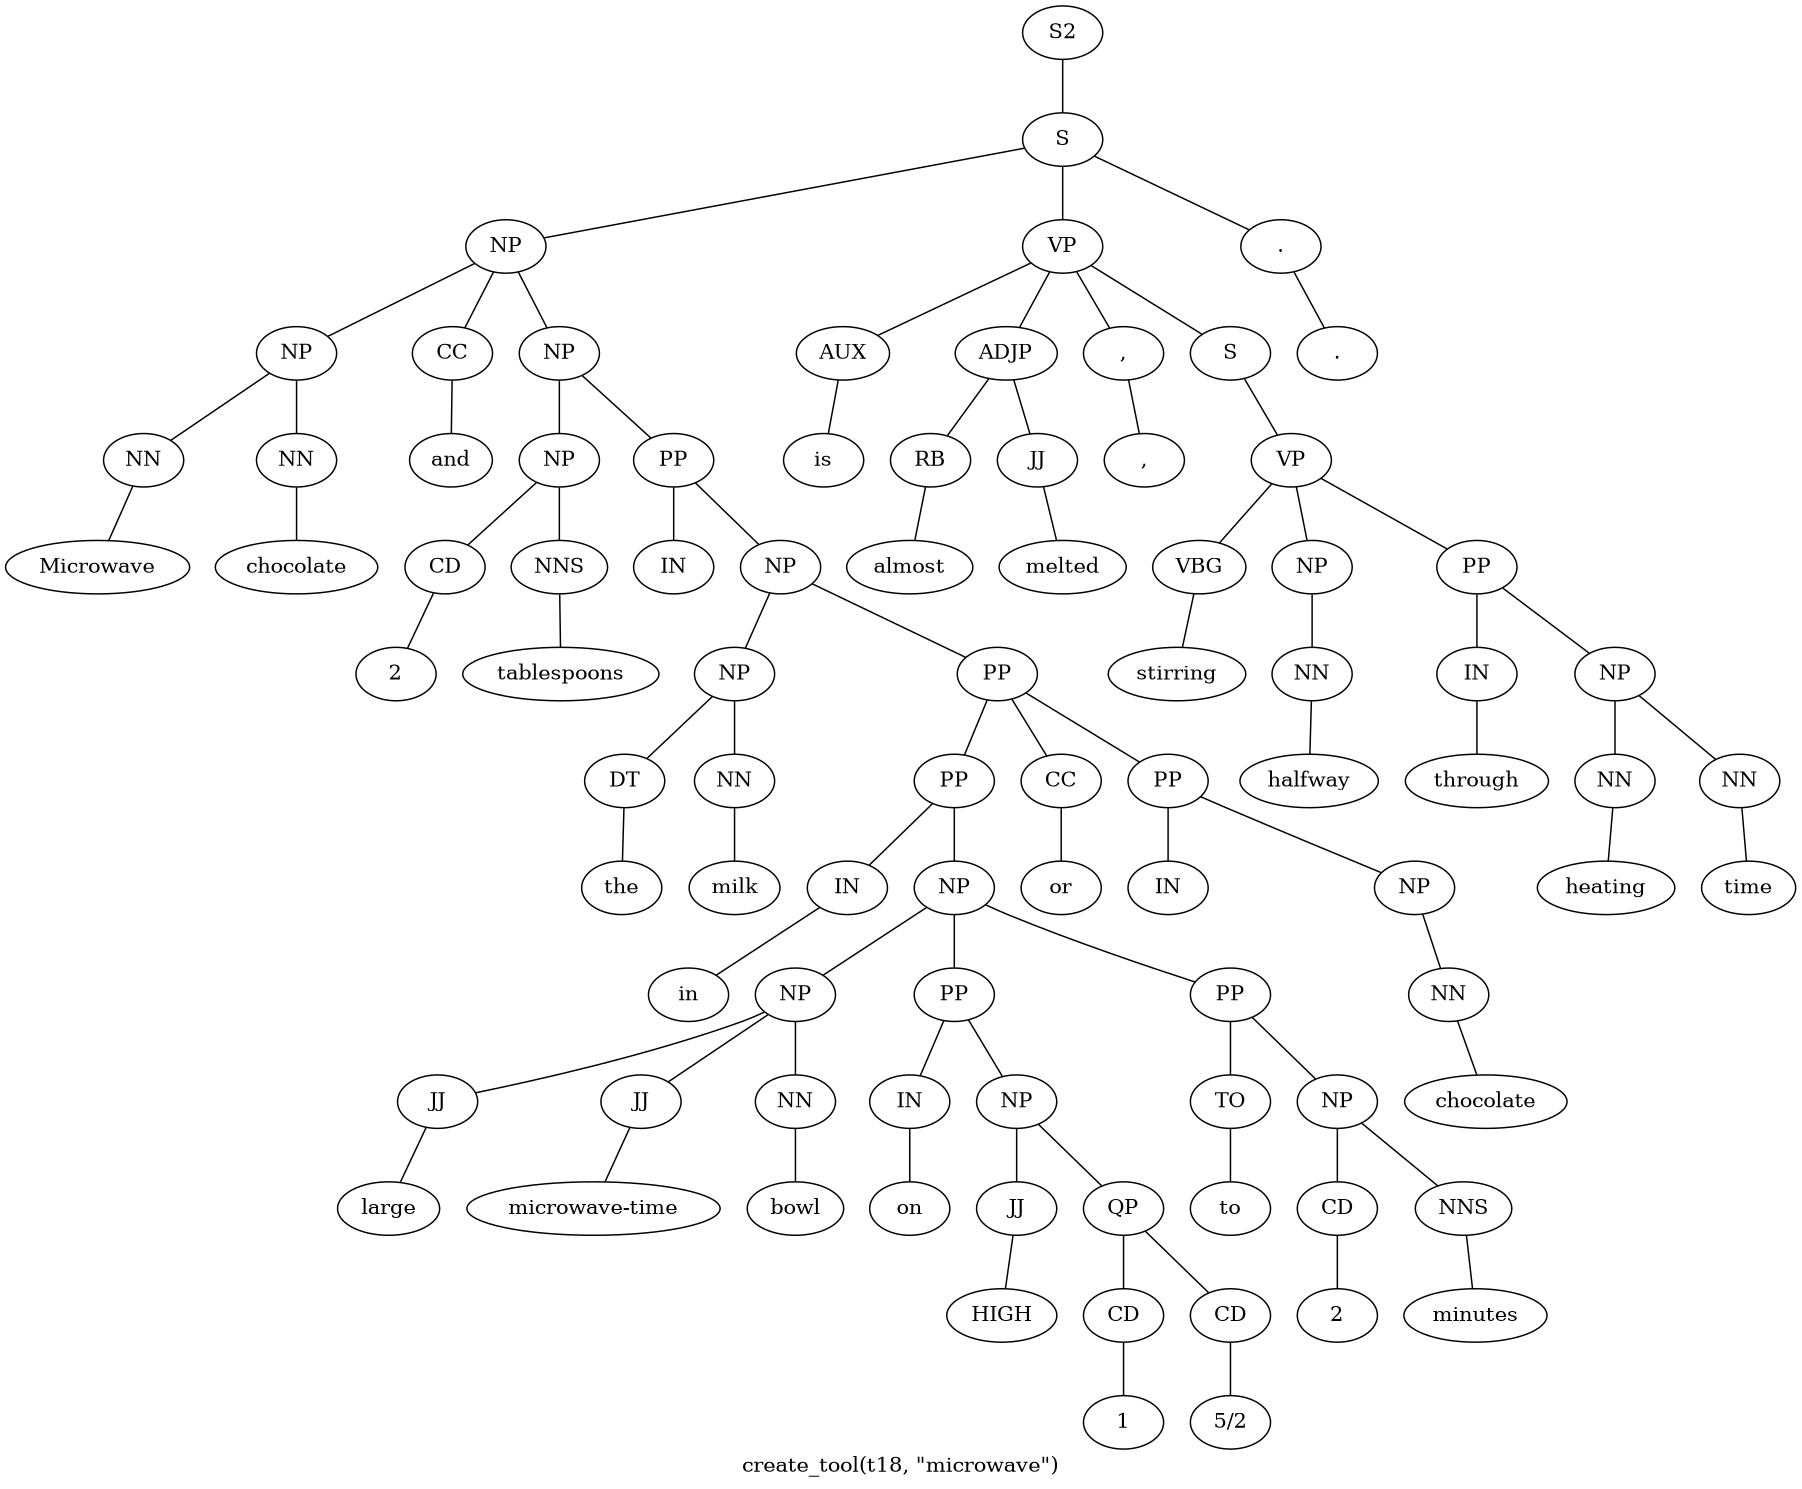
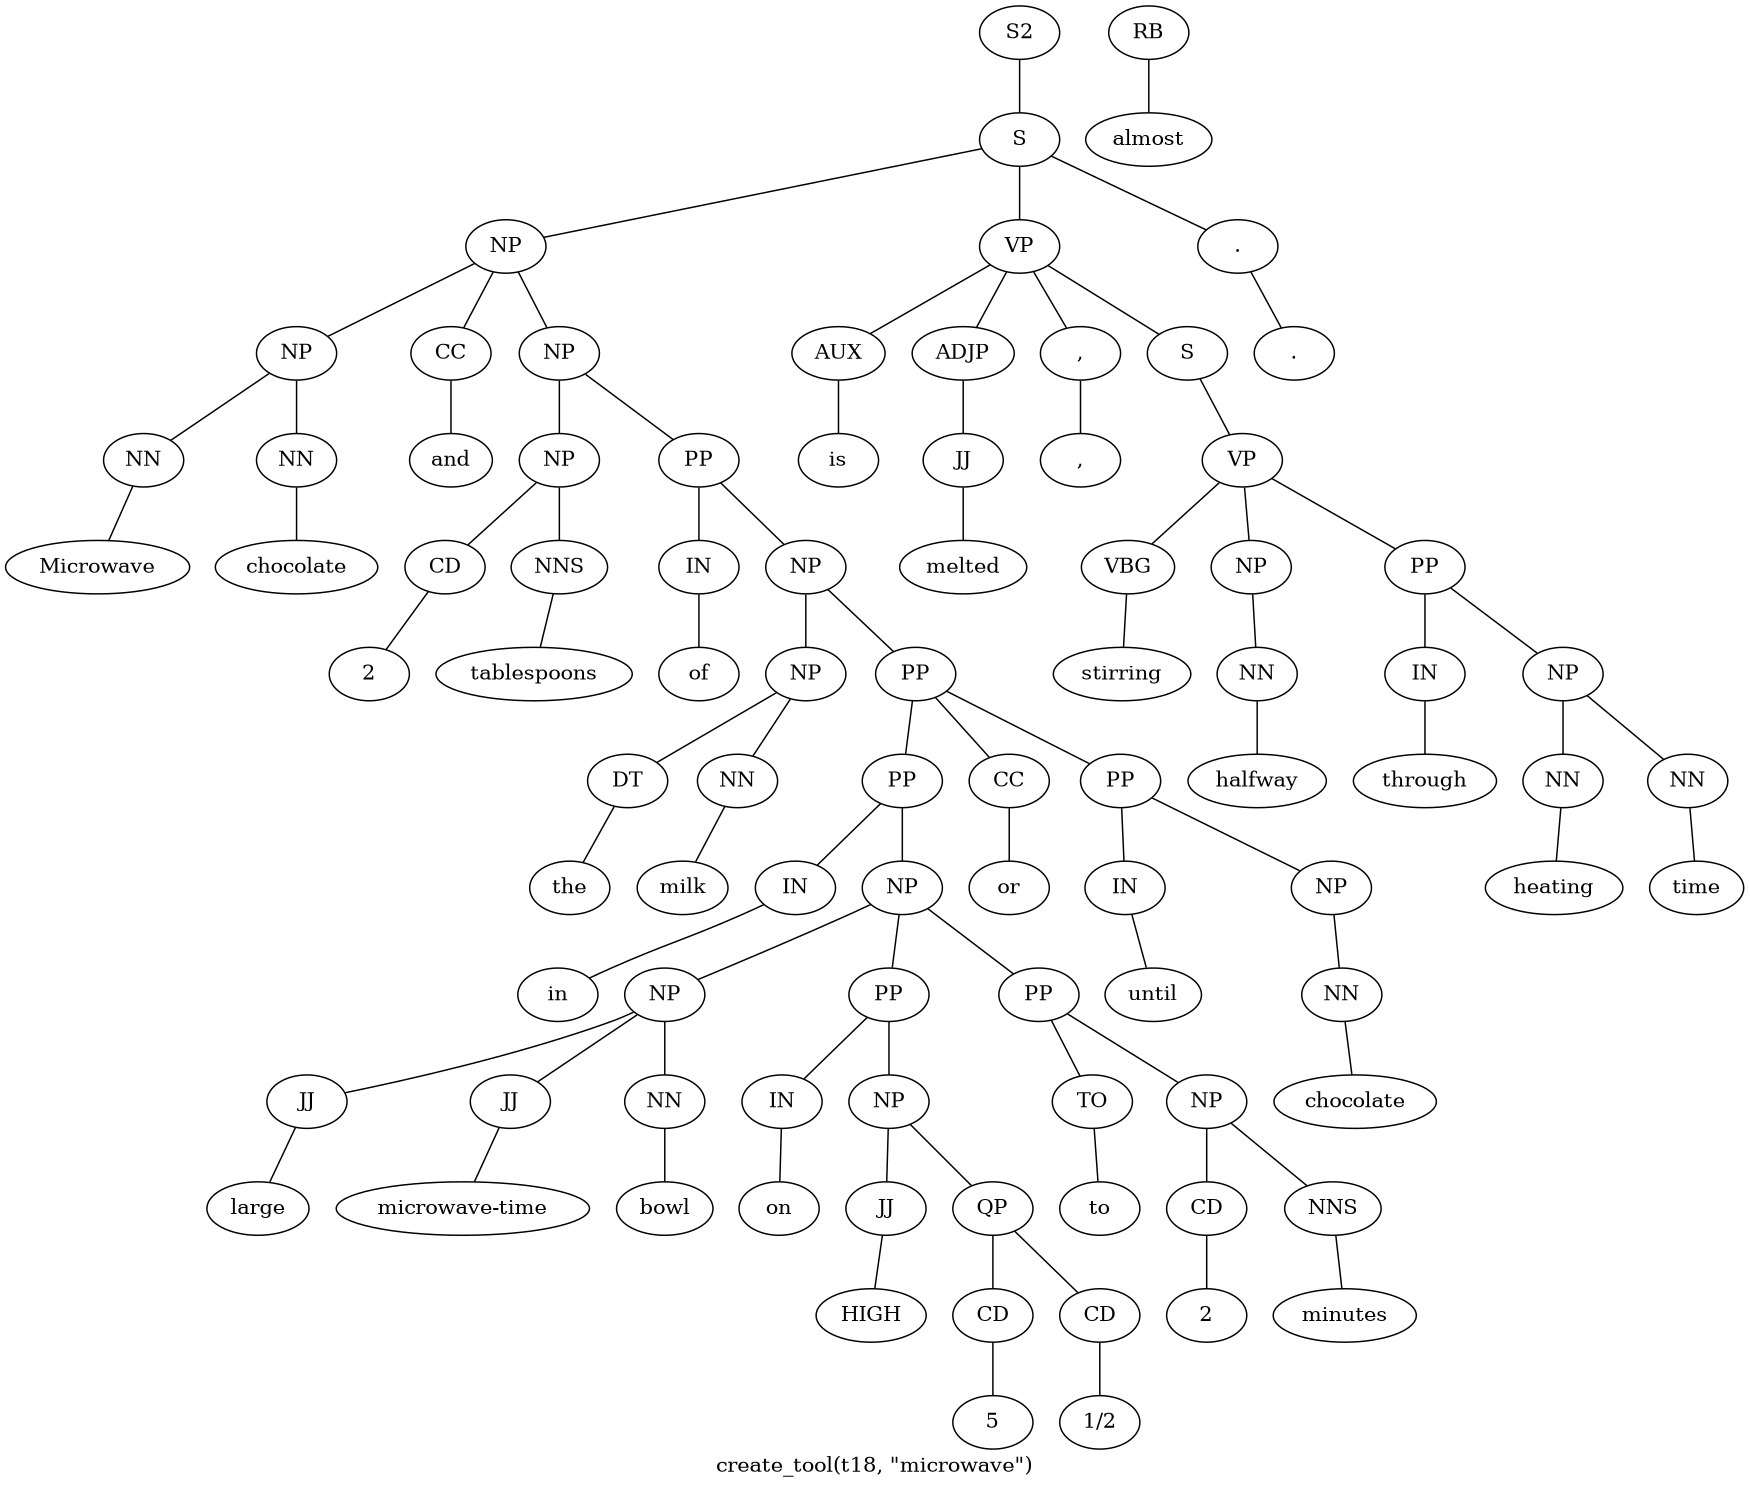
edge "ADJP" -- "RB": removed
node "of": added
node "until": added
node "1": label "1" -> "5"
node "5/2": label "5/2" -> "1/2"
